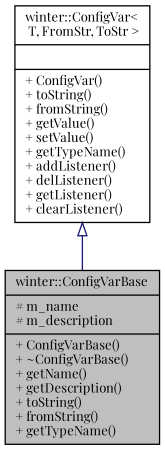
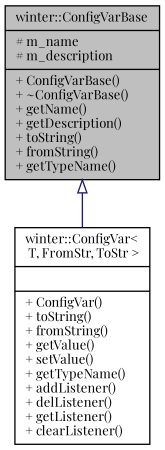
edge "winter::ConfigVarBase" -> "winter::ConfigVar<": reversed
